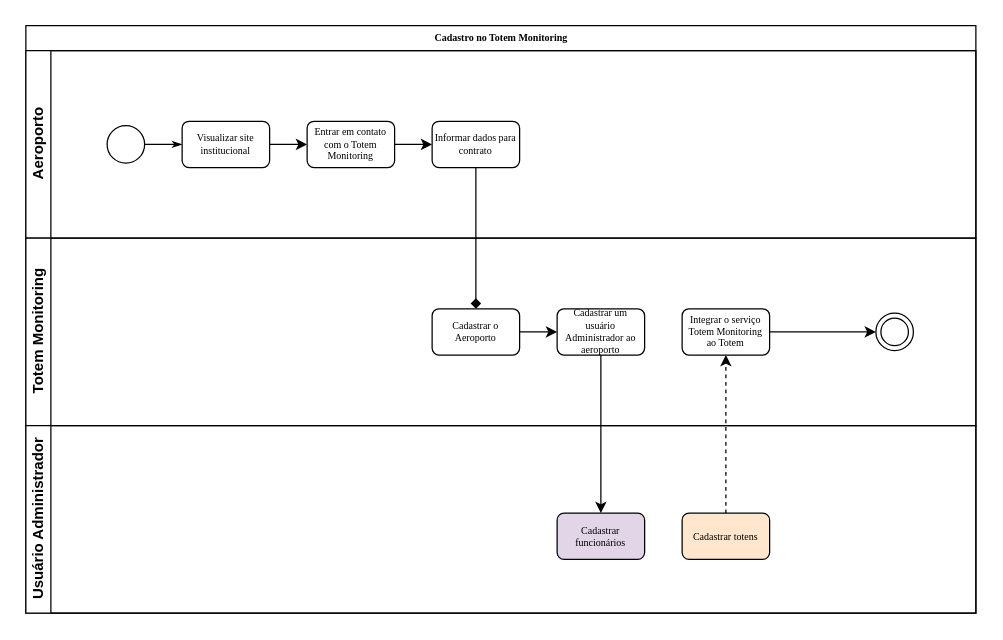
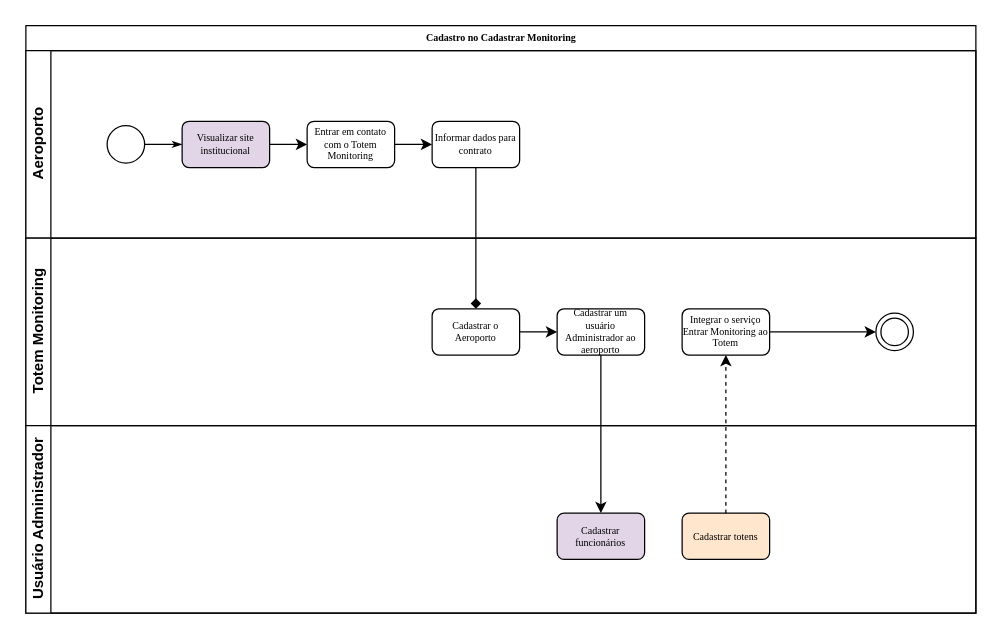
node "Cadastro no Totem Monitoring": label "Cadastro no Totem Monitoring" -> "Cadastro no Cadastrar Monitoring"
node "Visualizar site institucional": fillcolor #ffffff -> #e1d5e7
node "Integrar o serviço Totem Monitoring ao Totem": label "Integrar o serviço Totem Monitoring ao Totem" -> "Integrar o serviço Entrar Monitoring ao Totem"
